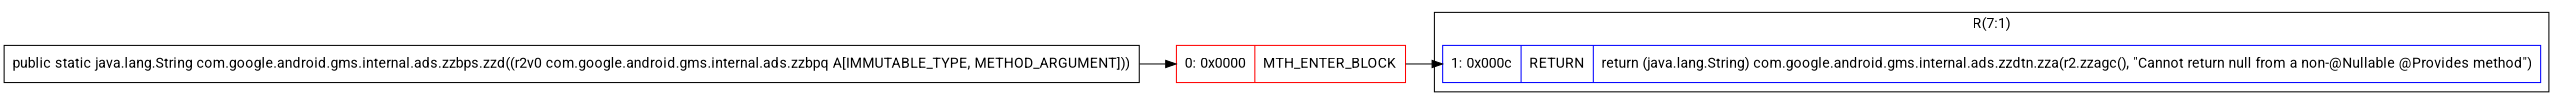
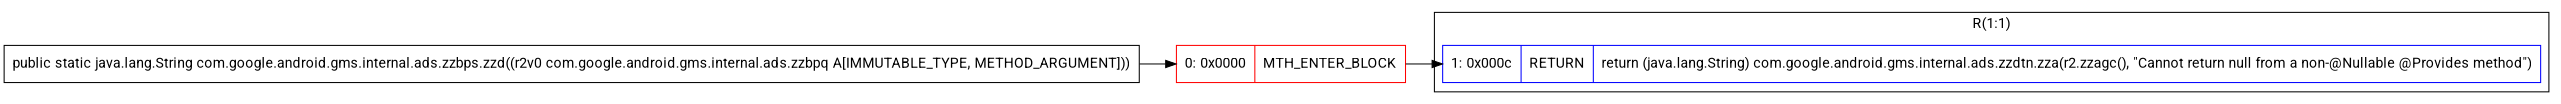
cluster "R(7:1)": label "R(7:1)" -> "R(1:1)"
